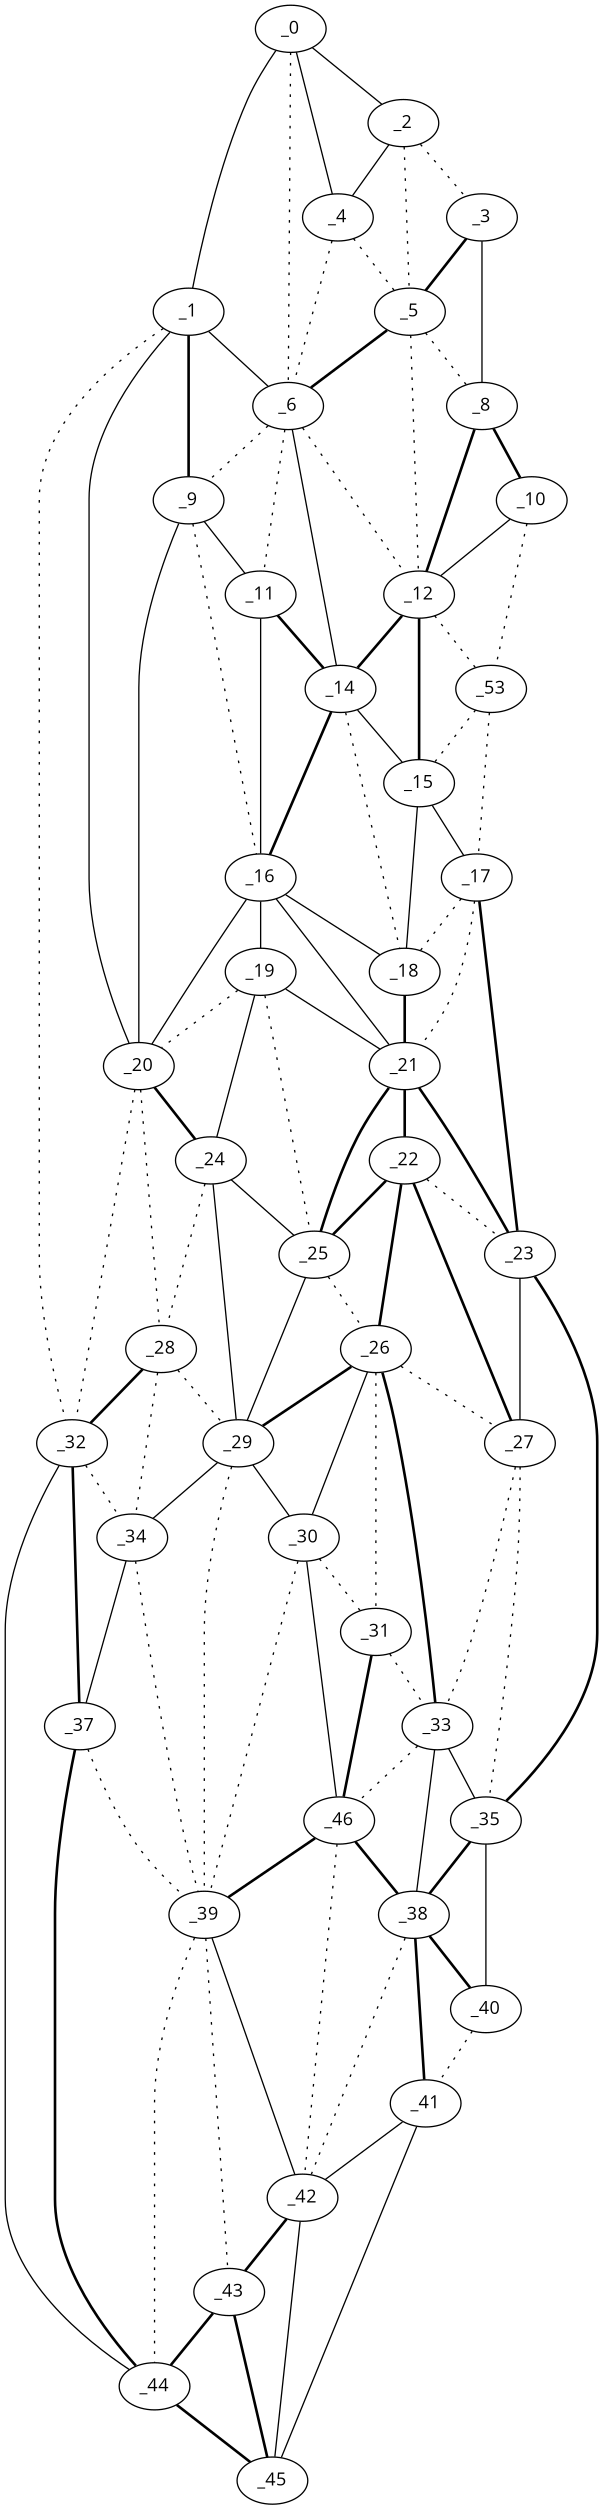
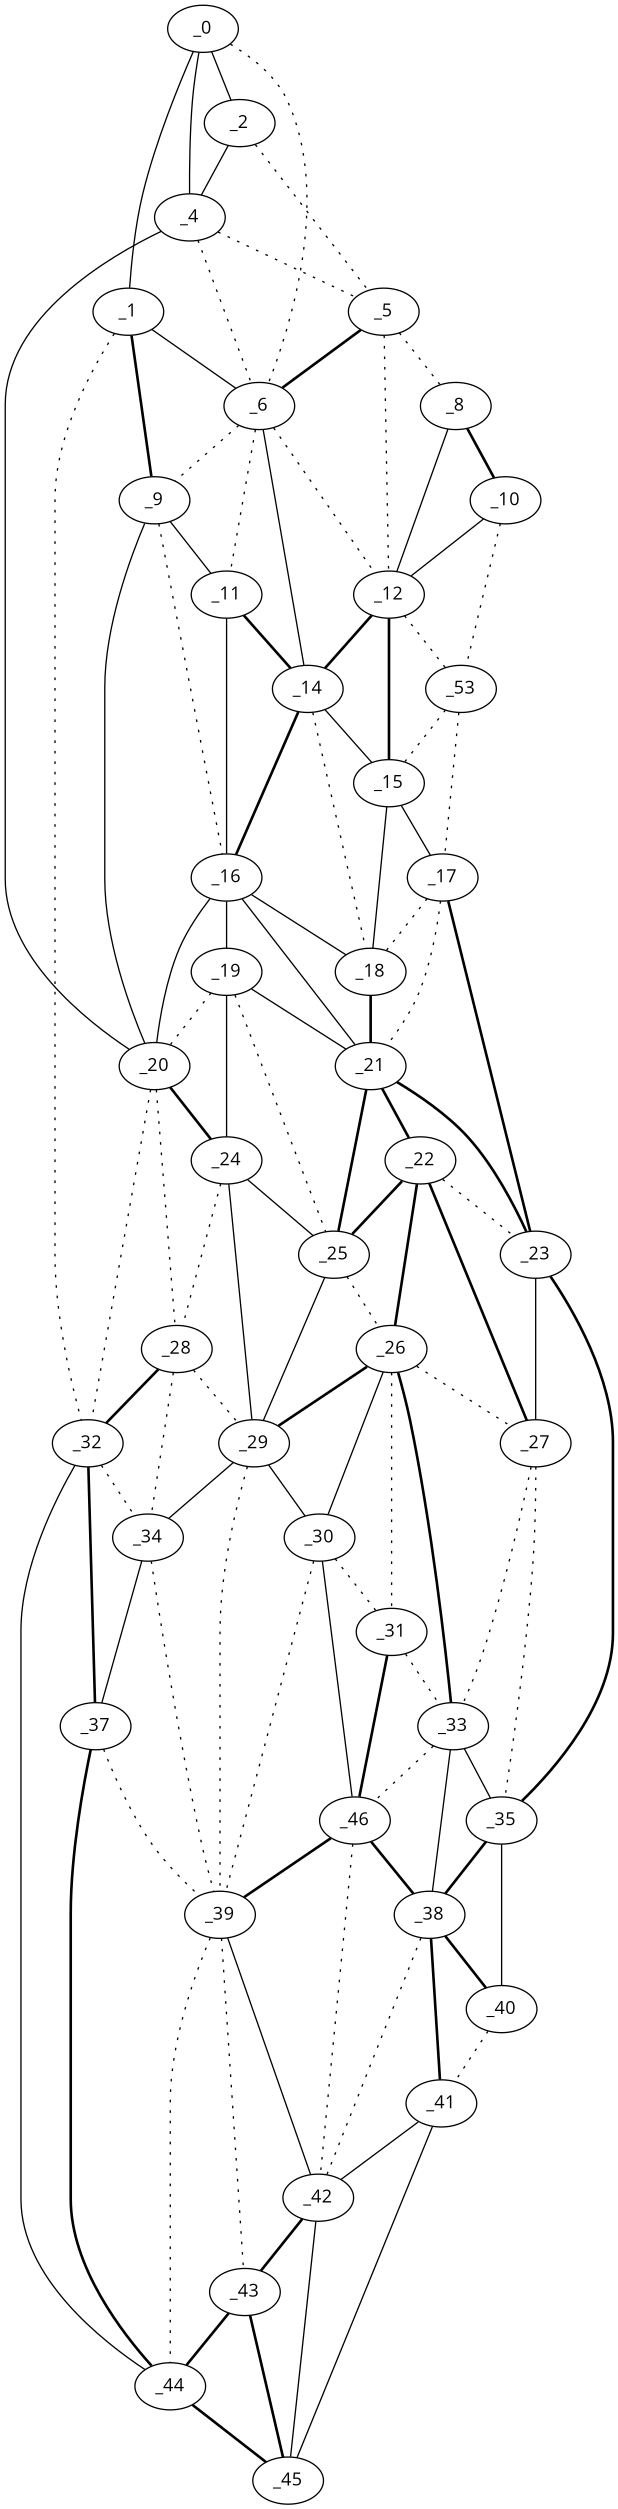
node "_3": removed
edge "_8" -- "_12": style bold -> solid
edge "_1" -- "_20": now "_4" -- "_20"
